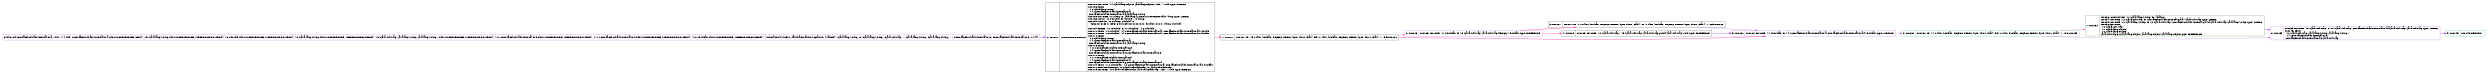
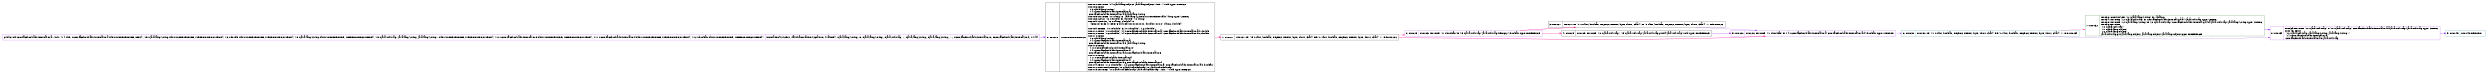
node "0: 0x0000": text "(r10 I:com.facebook.ads.internal.m.e)" -> "(r10 I:com.facebook.void.internal.m.e)"
